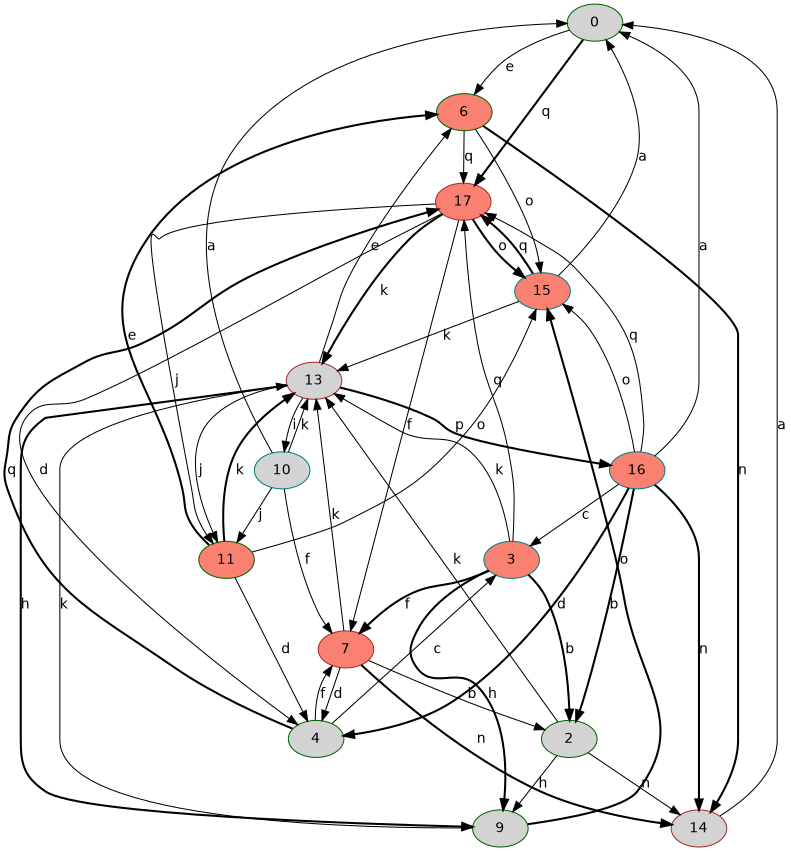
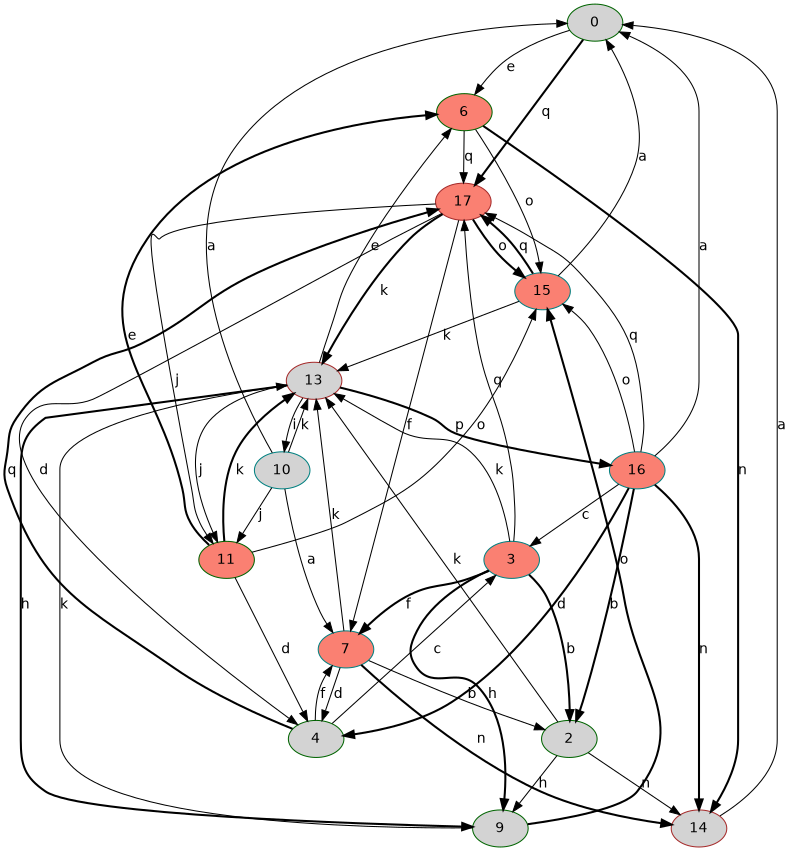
edge "10" -> "7": label "f" -> "a"
node "7": color brown -> teal
